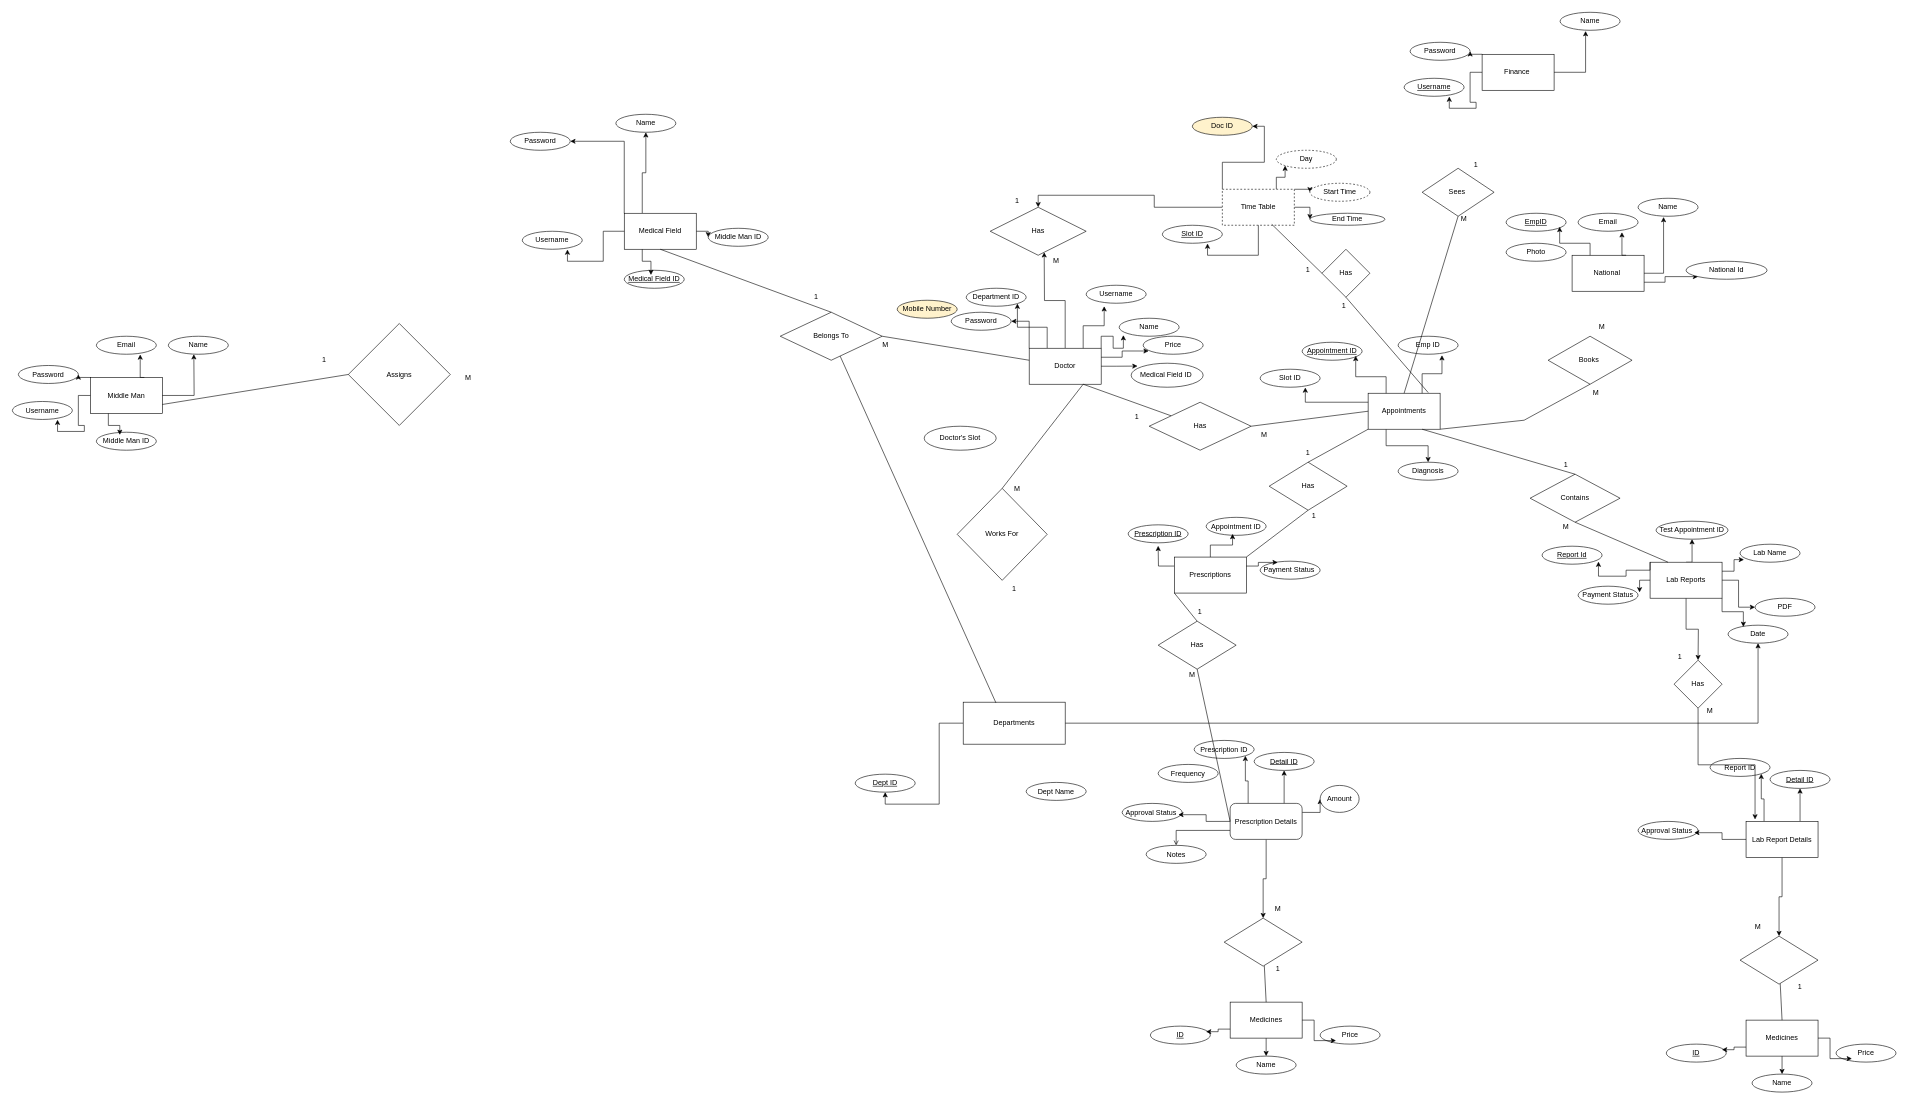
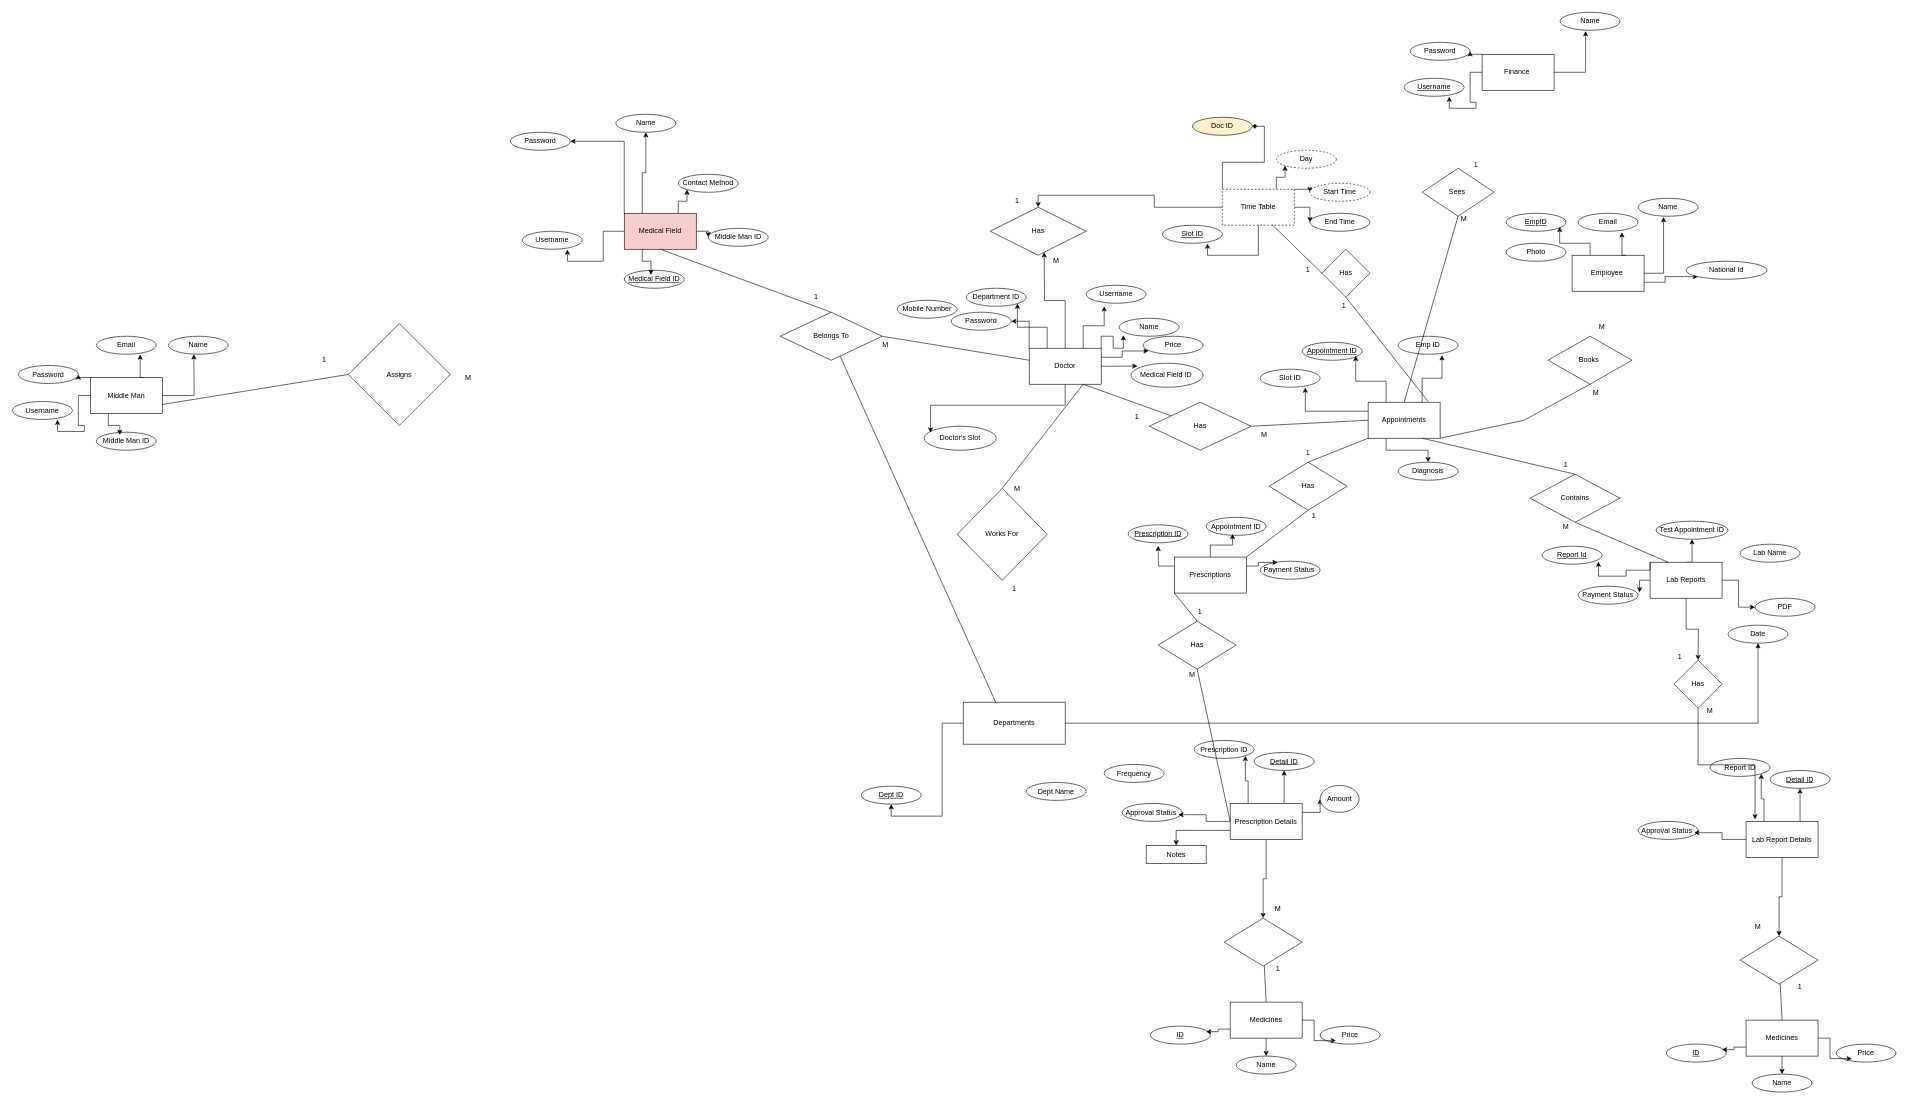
edge "Time Table" -> "Doc ID": arrowhead classic -> diamond
node "Contact Method": added
edge "Medical Field" -> "Contact Method": added
node "End Time": size 75x12 -> 60x18
node "Medical Field": fillcolor #ffffff -> #f8cecc
node "National": label "National" -> "Employee"
node "Mobile Number": fillcolor #fff2cc -> #ffffff
node "Appointments": moved (1404, 411) -> (1404, 420)
edge "Doctor" -> "Doctor's Slot": added
edge "Lab Reports" -> "Lab Name": removed
edge "Lab Reports" -> "Date": removed
node "Frequency": moved (1188, 774) -> (1134, 774)
node "Dept ID": moved (885, 783) -> (891, 795)
node "Prescription Details": shape rounded rectangle -> rectangle
edge "Prescription Details" -> "Notes": arrowhead open -> classic
node "Notes": shape ellipse -> rectangle
